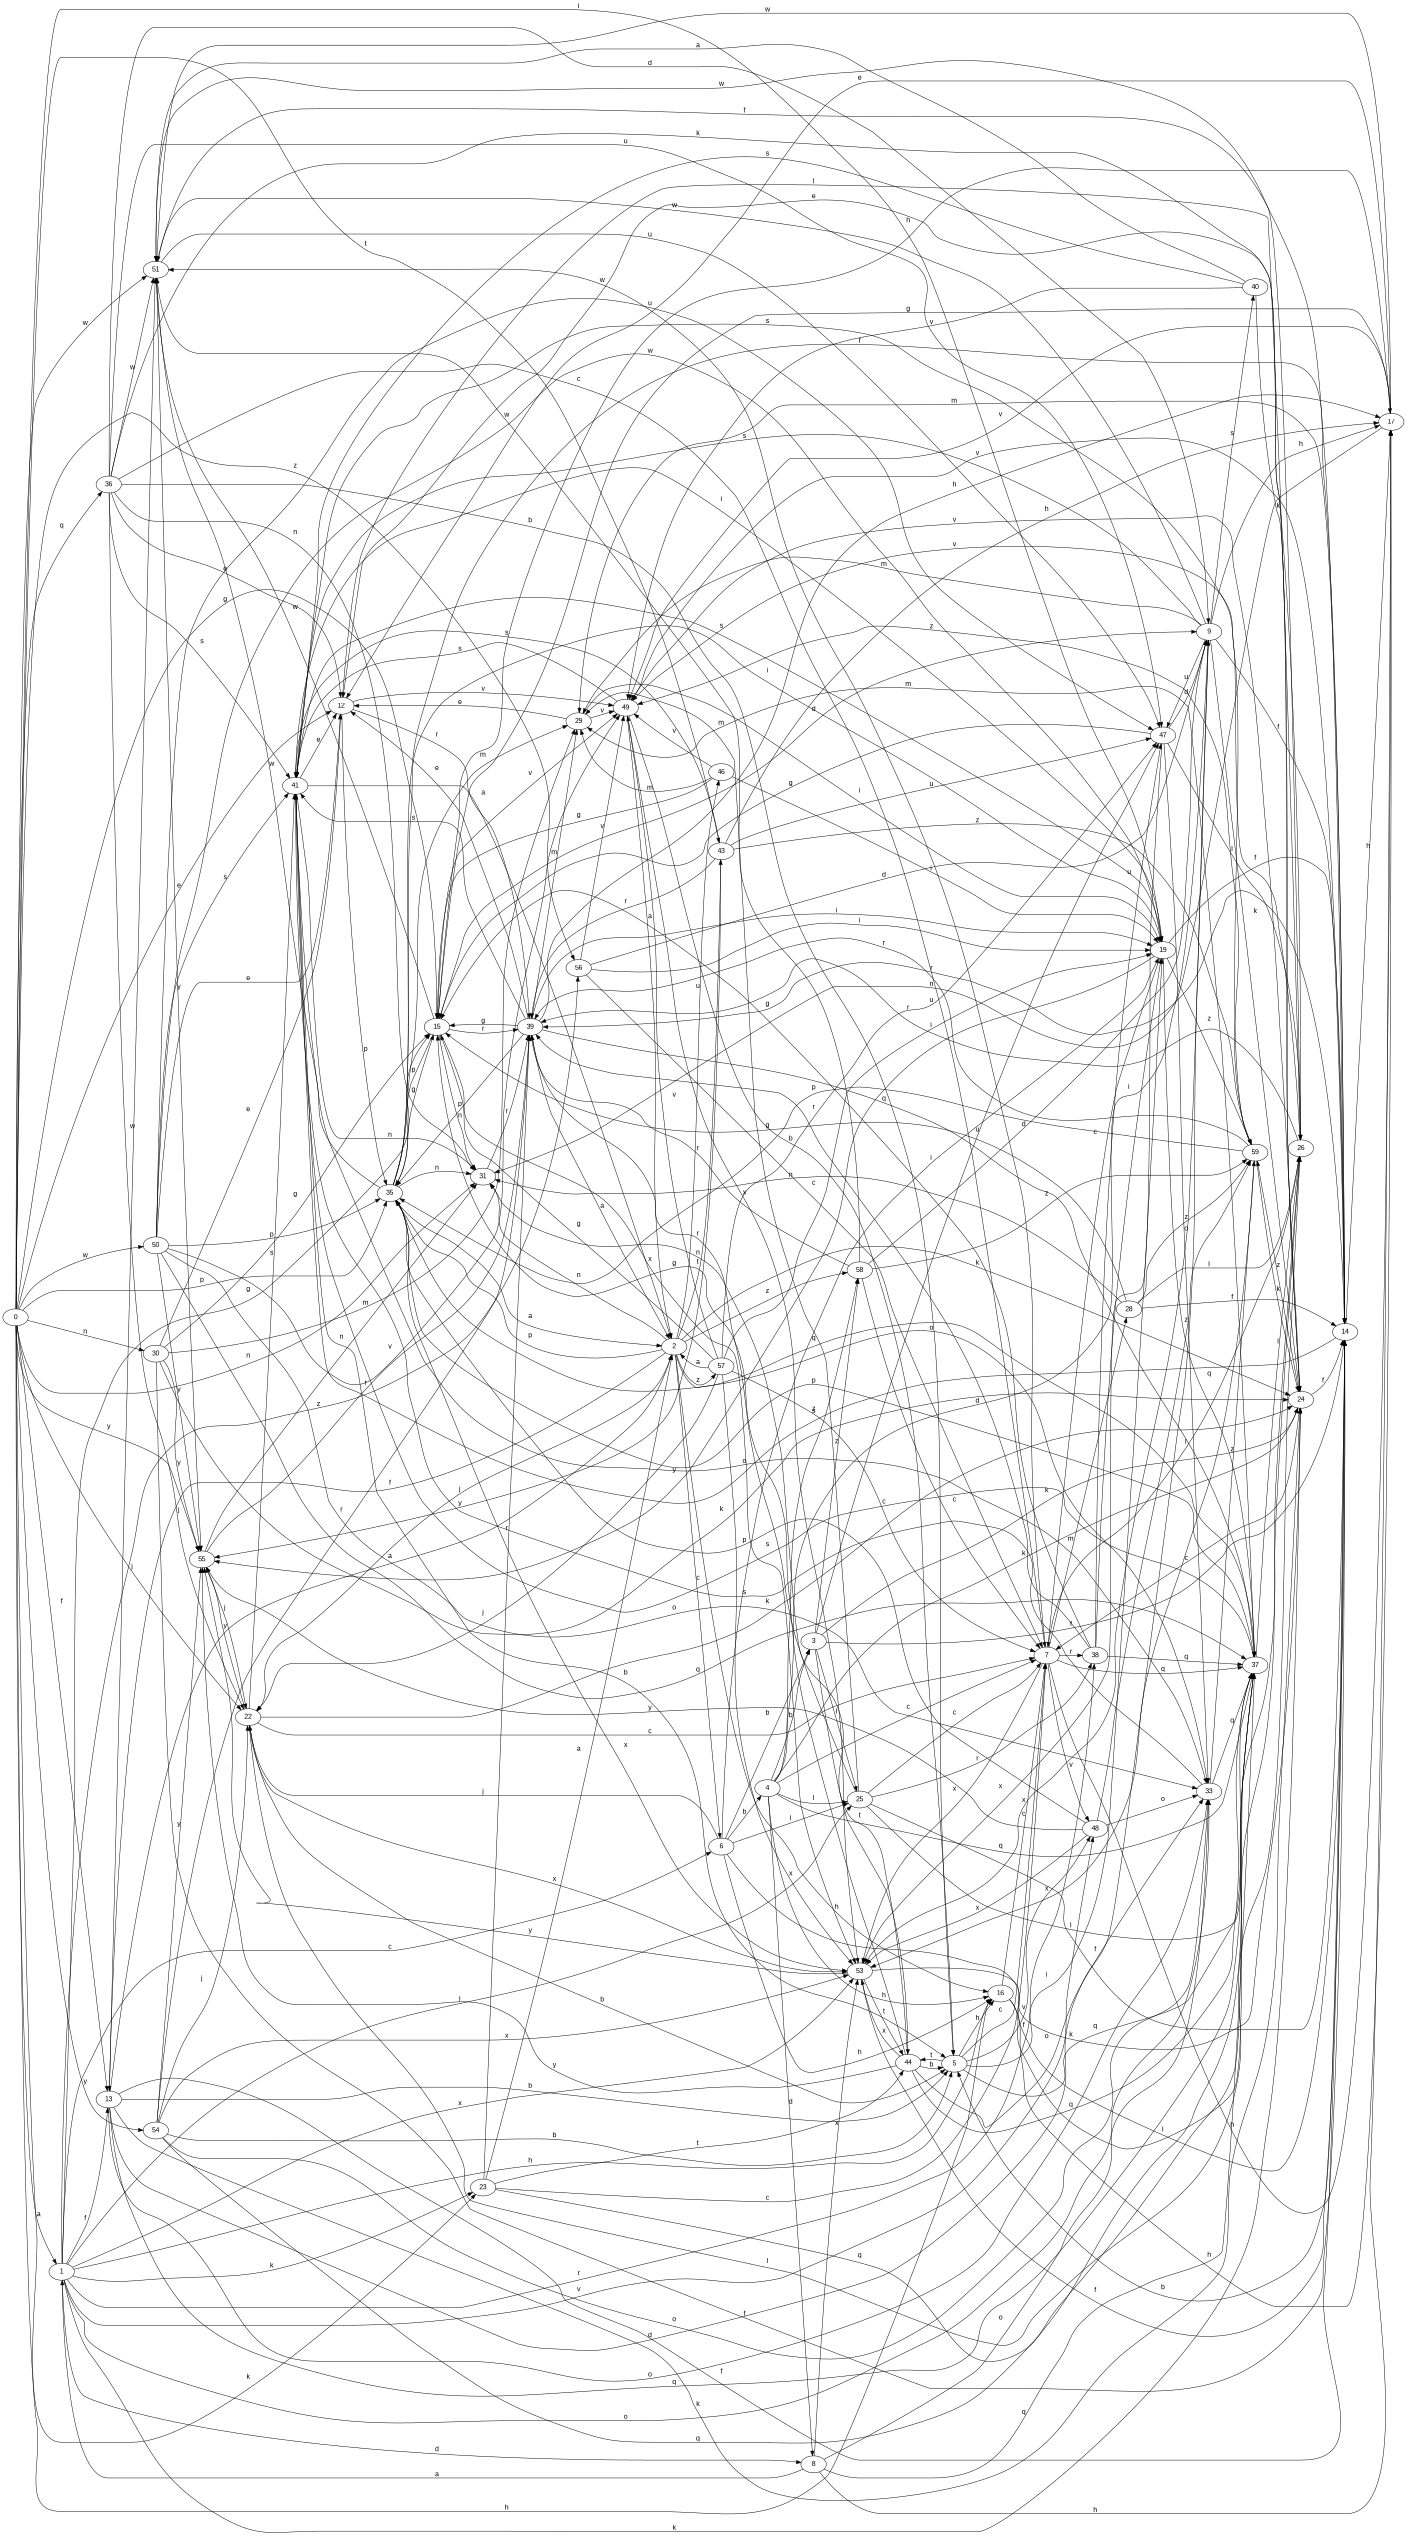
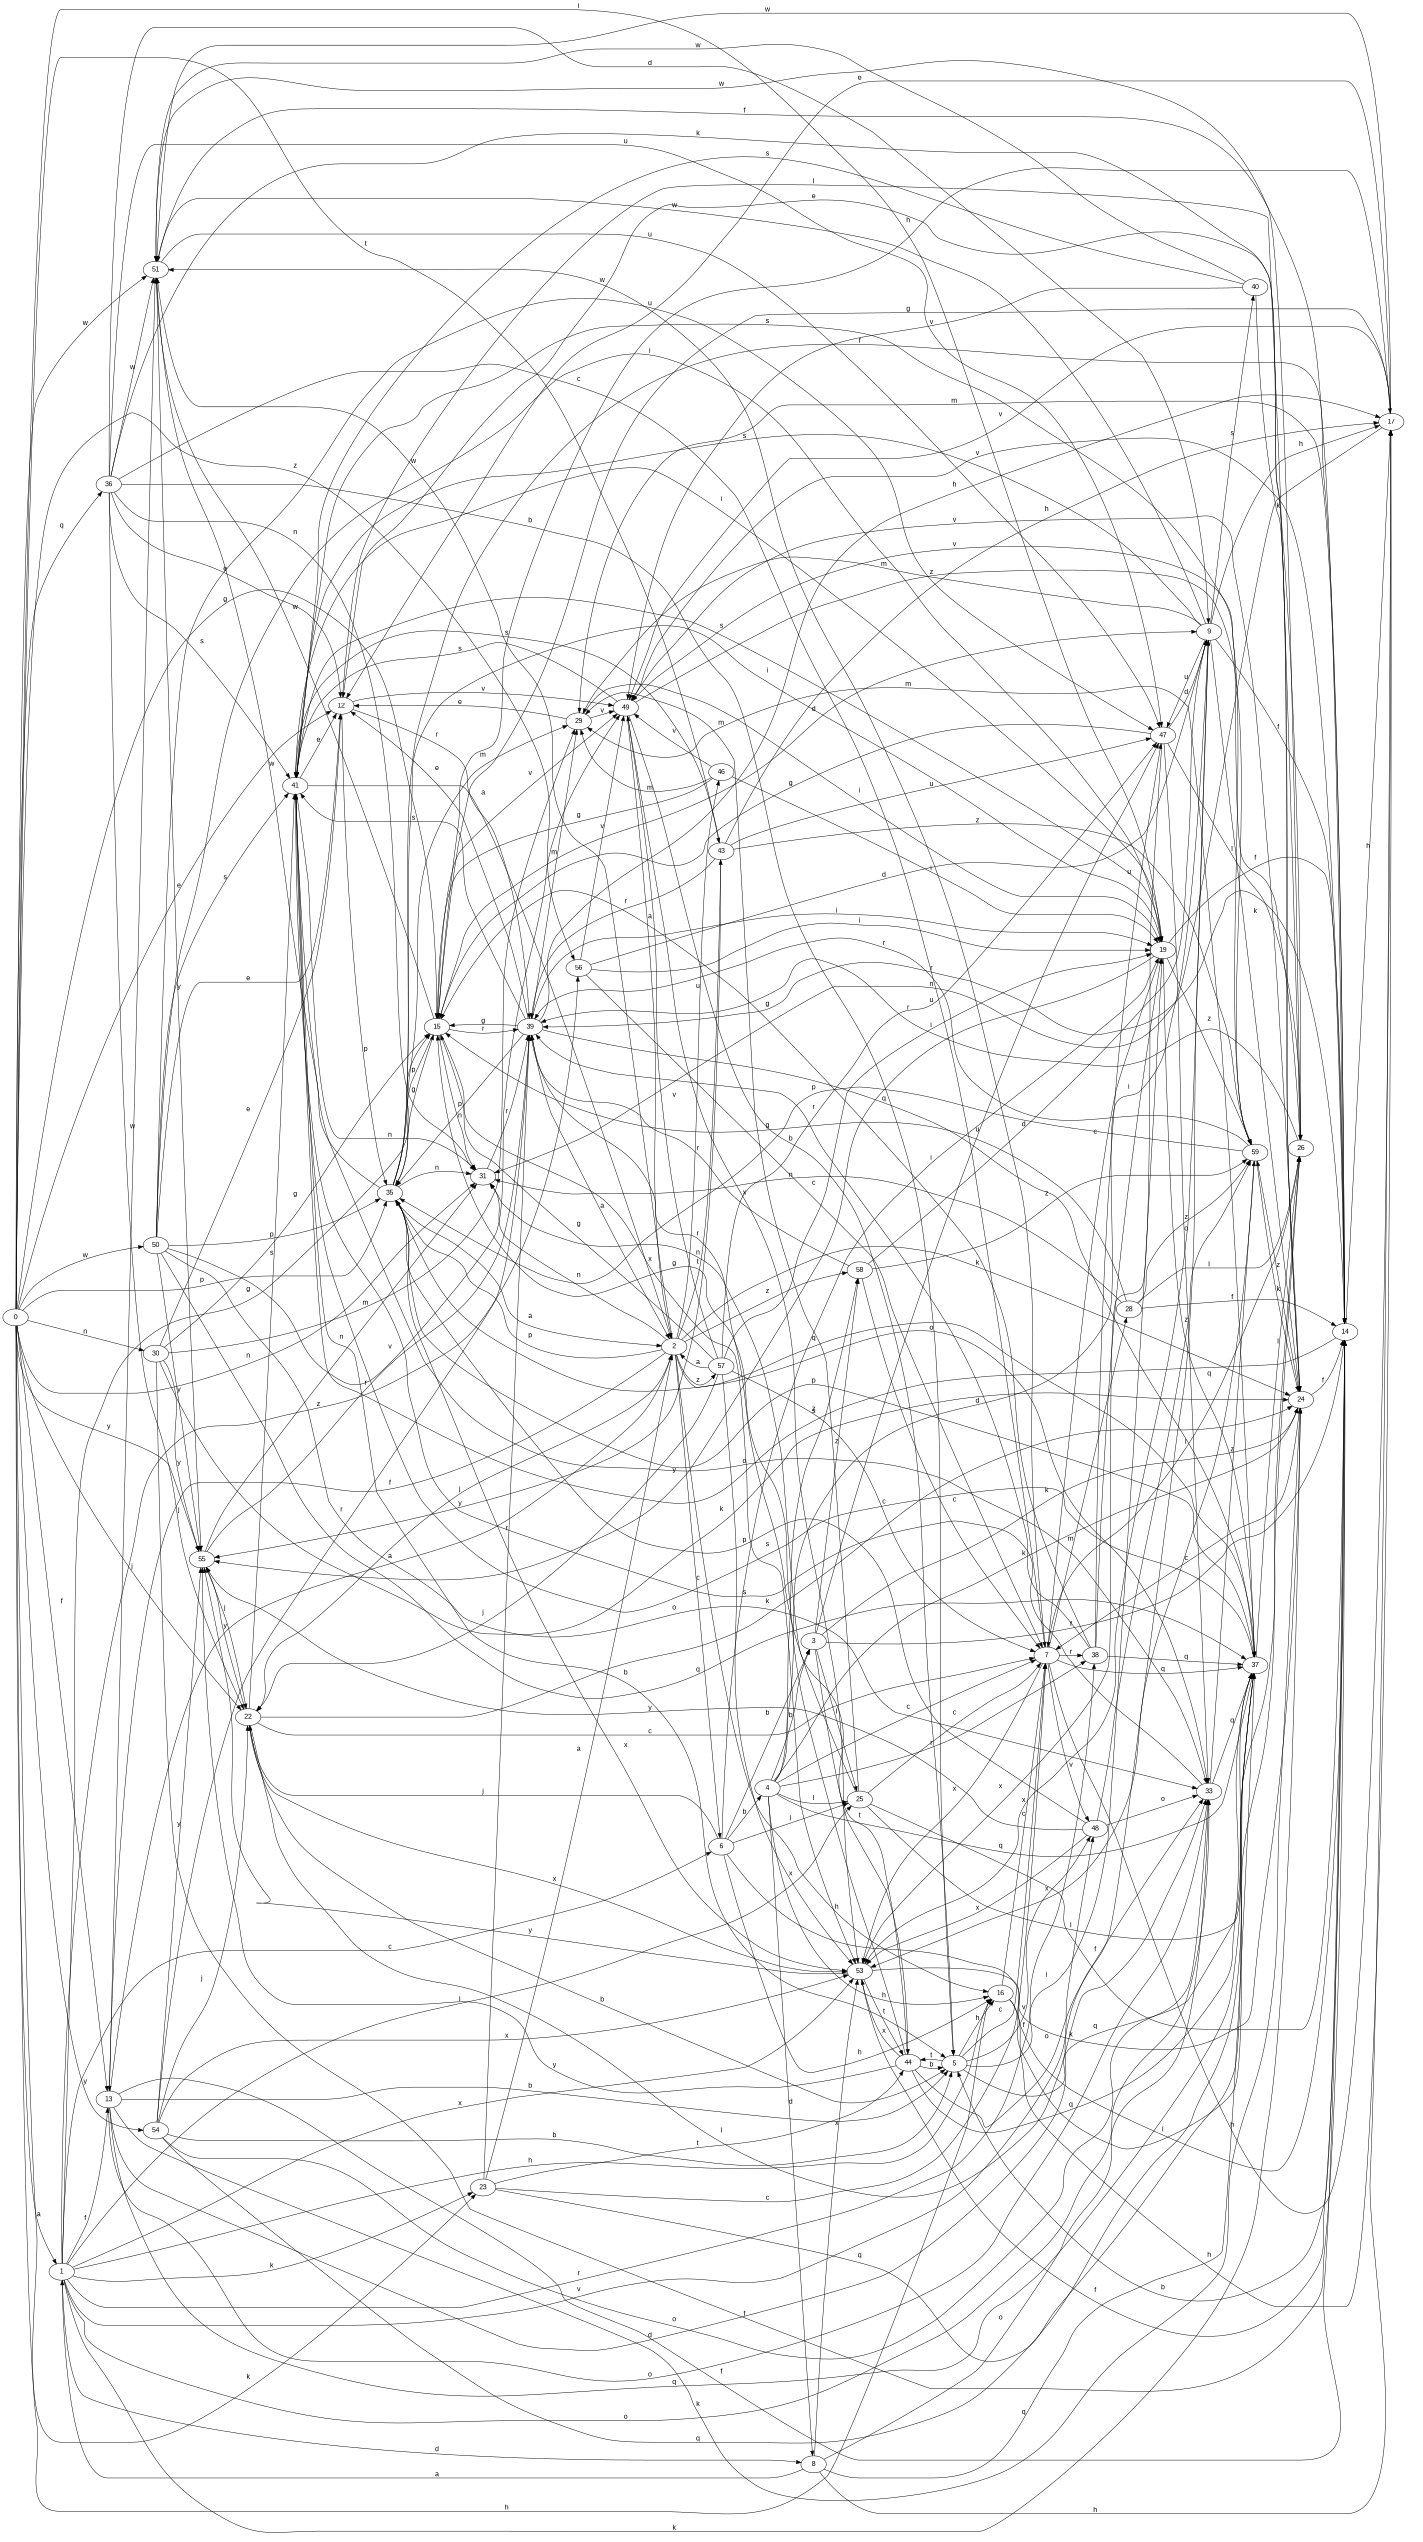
edge "40" -> "51": label "a" -> "w"
edge "50" -> "19": label "w" -> "i"
edge "58" -> "51": now "2" -> "51"
edge "59" -> "49": reversed
edge "25" -> "38": now "4" -> "38"
edge "22" -> "26": now "22" -> "33"
